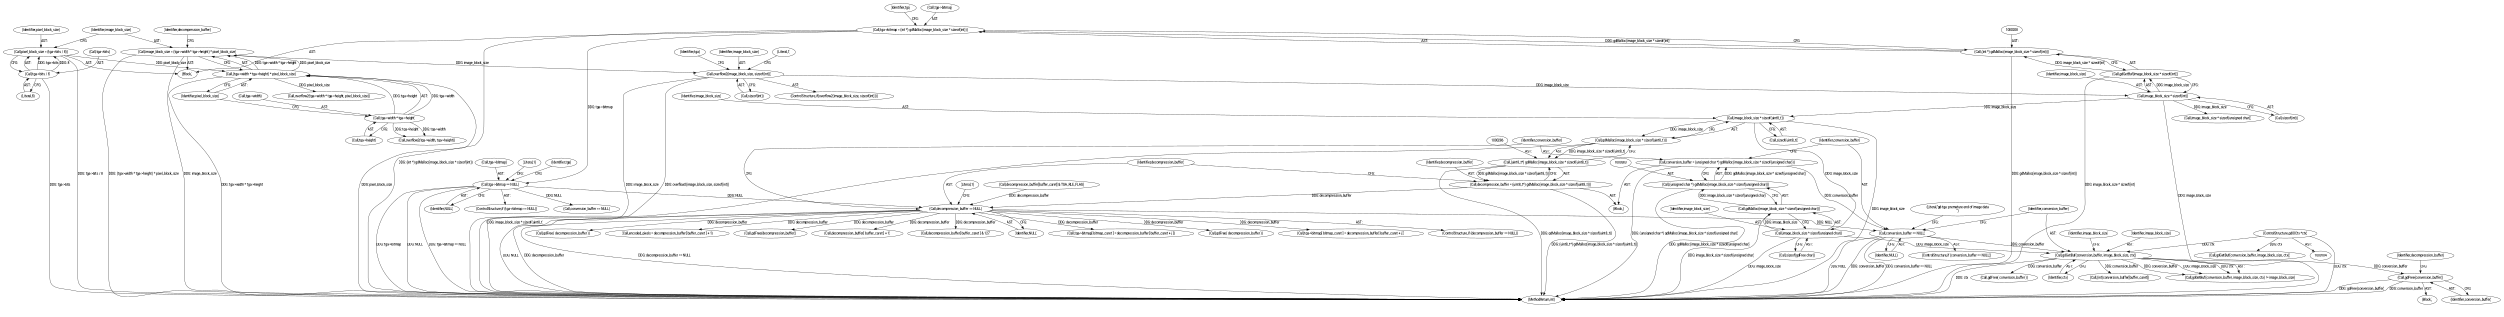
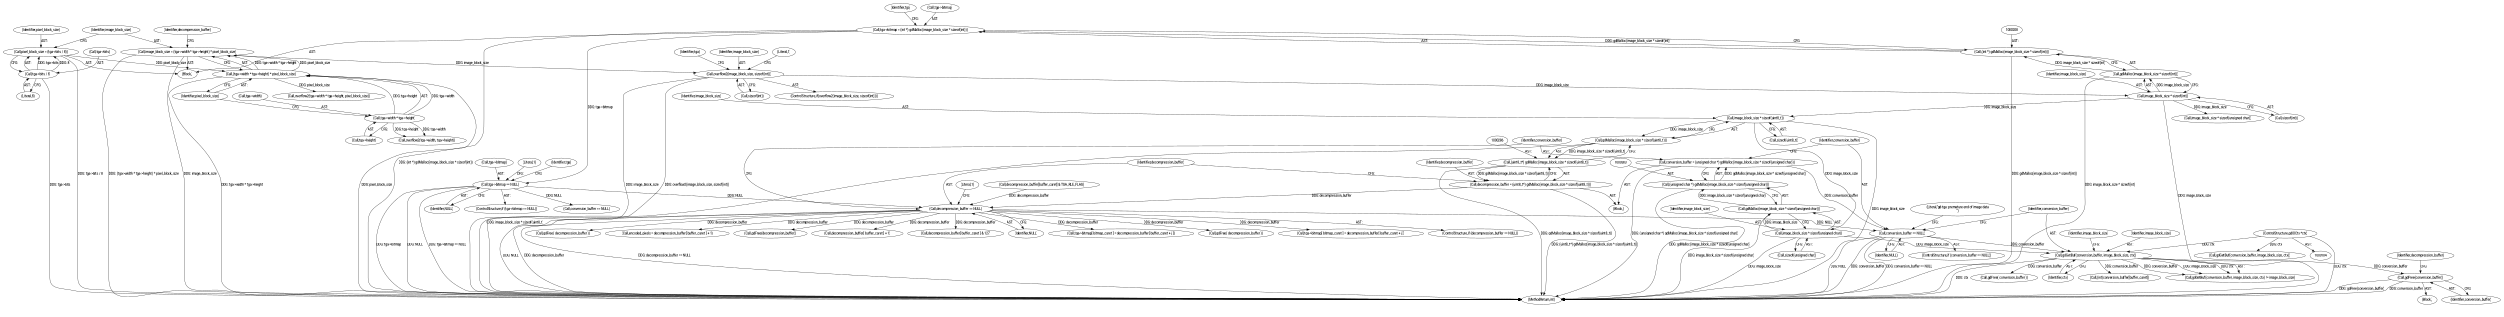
node "(Call,gdGetBuf(image_block_size * sizeof(int)))": label "(Call,gdGetBuf(image_block_size * sizeof(int)))" -> "(Call,gdMalloc(image_block_size * sizeof(int)))"
node "(Call,sizeof(gdFree char))": label "(Call,sizeof(gdFree char))" -> "(Call,sizeof(unsigned char))"
